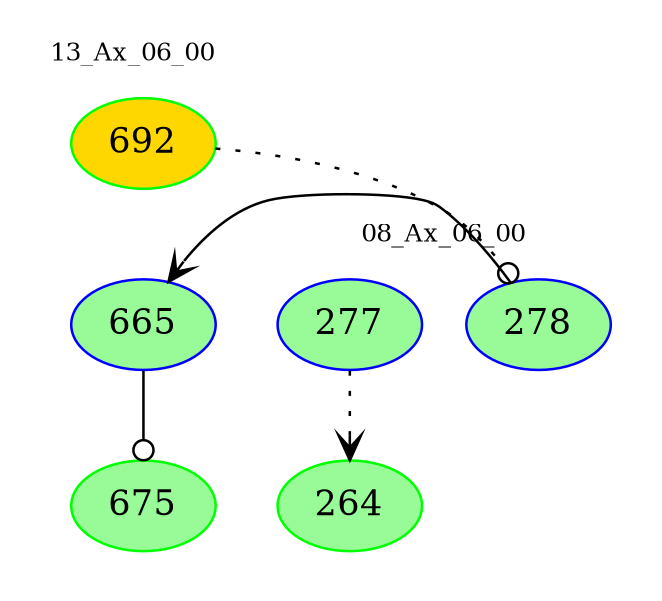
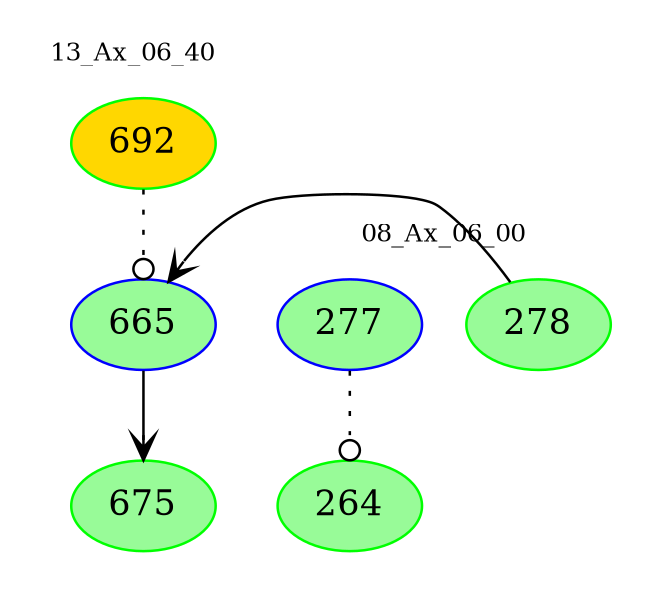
cluster "13_Ax_06_00": label "13_Ax_06_00" -> "13_Ax_06_40"
edge "692" -> "278": now "692" -> "665"
node "278": color blue -> green
edge "277" -> "264": arrowhead vee -> odot
edge "665" -> "675": arrowhead odot -> vee
